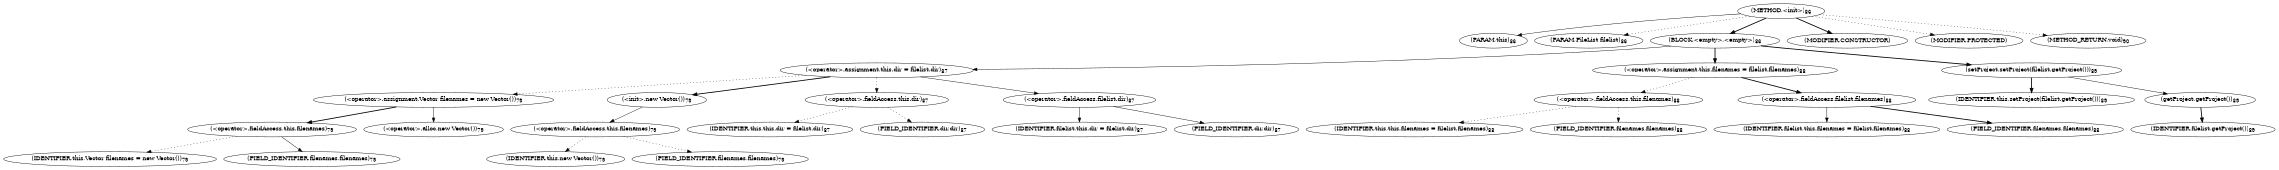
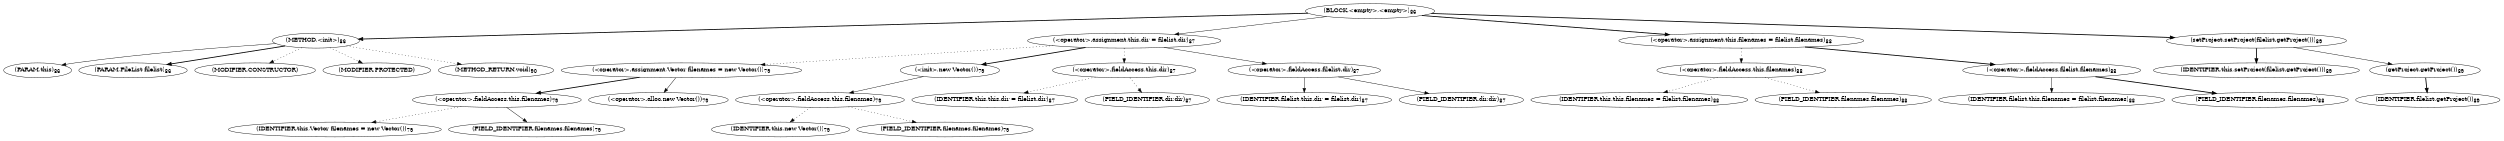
edge "(METHOD,<init>)" -> "(PARAM,FileList filelist)": style dotted -> bold
edge "(METHOD,<init>)" -> "(BLOCK,<empty>,<empty>)": reversed
edge "(METHOD,<init>)" -> "(MODIFIER,CONSTRUCTOR)": style bold -> dotted
